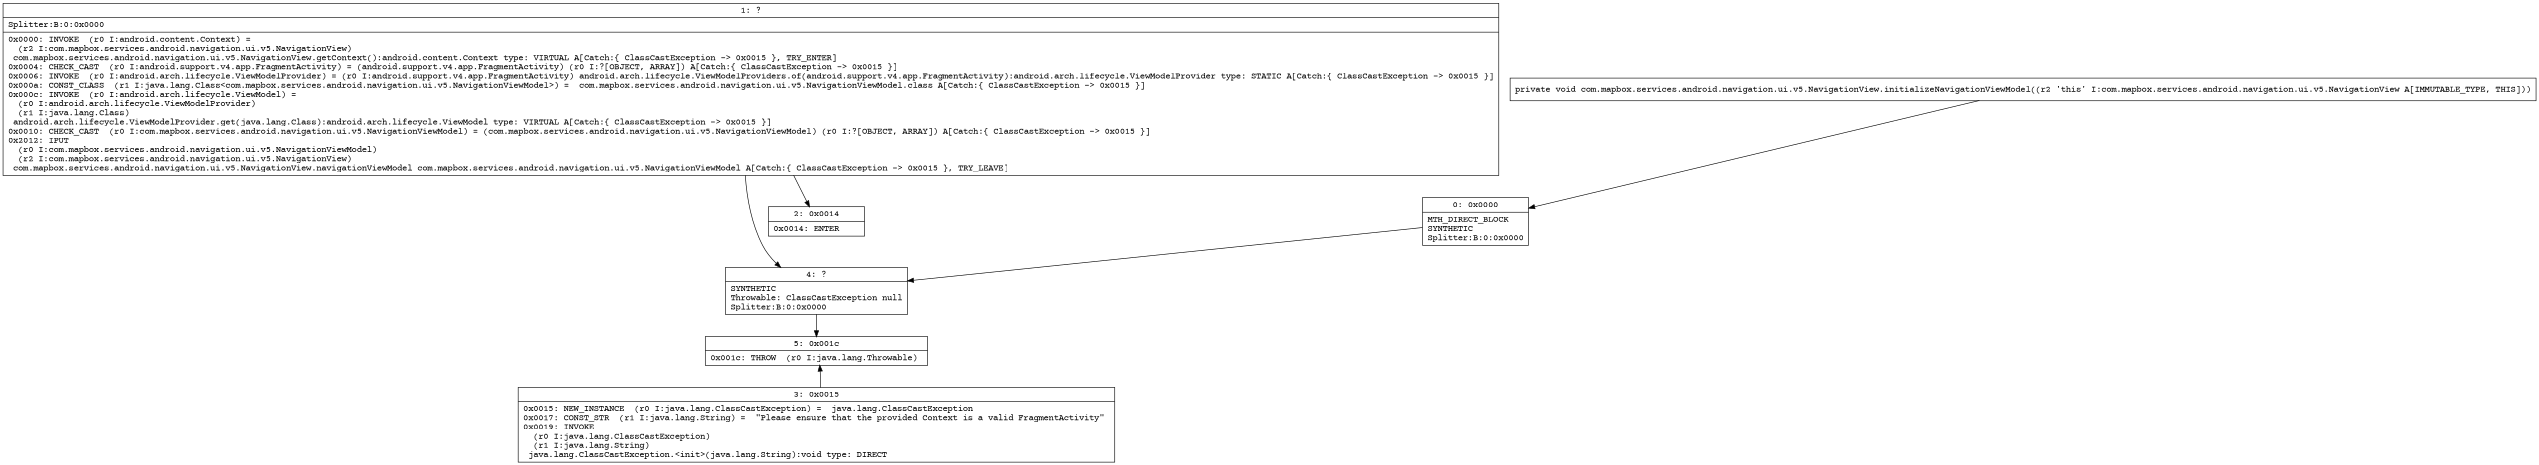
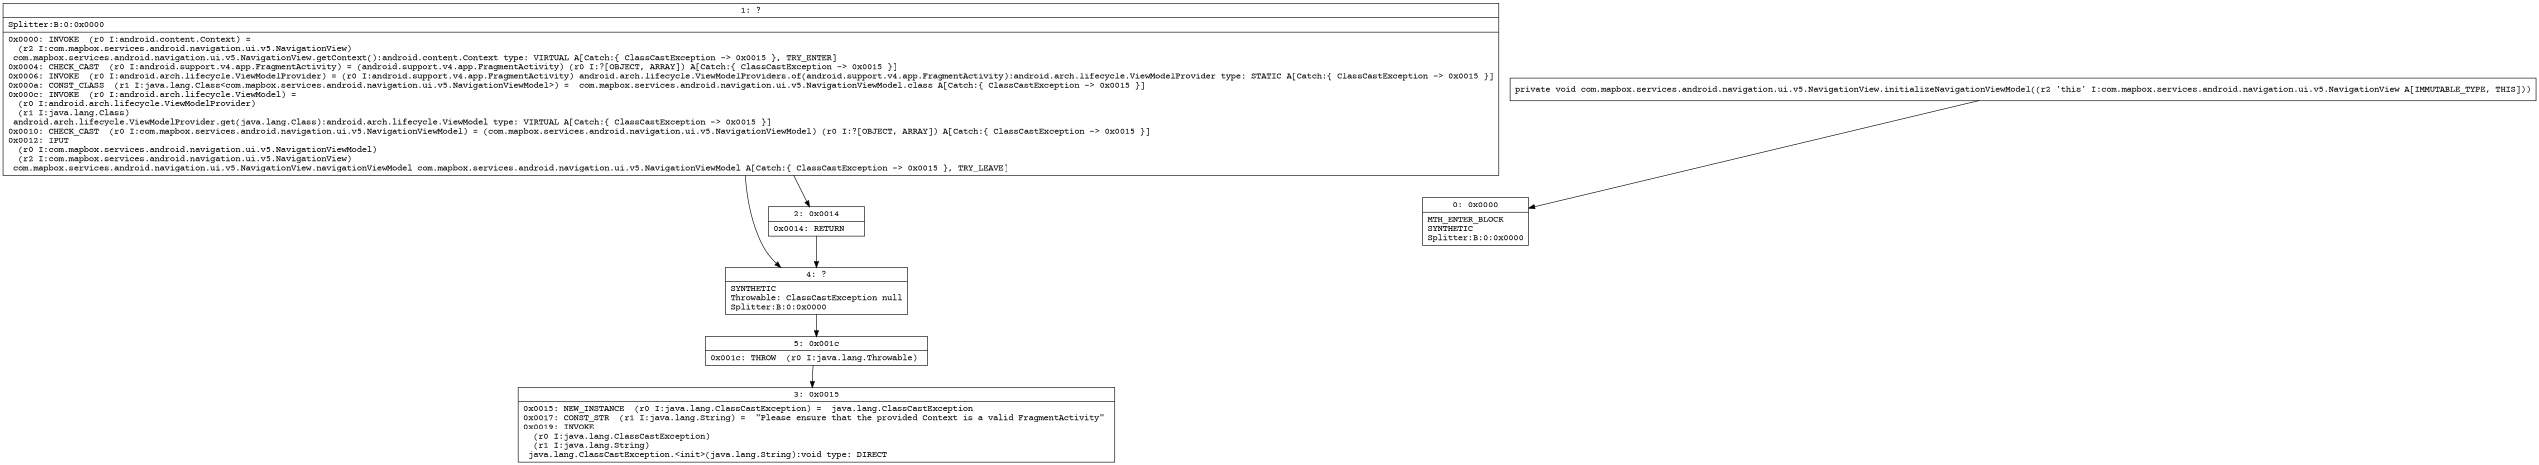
node "1: ?": text "0x2012: IPUT" -> "0x0012: IPUT"
node "0: 0x0000": text "MTH_DIRECT_BLOCK" -> "MTH_ENTER_BLOCK"
node "2: 0x0014": text "0x0014: ENTER" -> "0x0014: RETURN"
edge "0: 0x0000" -> "4: ?": now "2: 0x0014" -> "4: ?"
edge "3: 0x0015" -> "5: 0x001c": reversed
